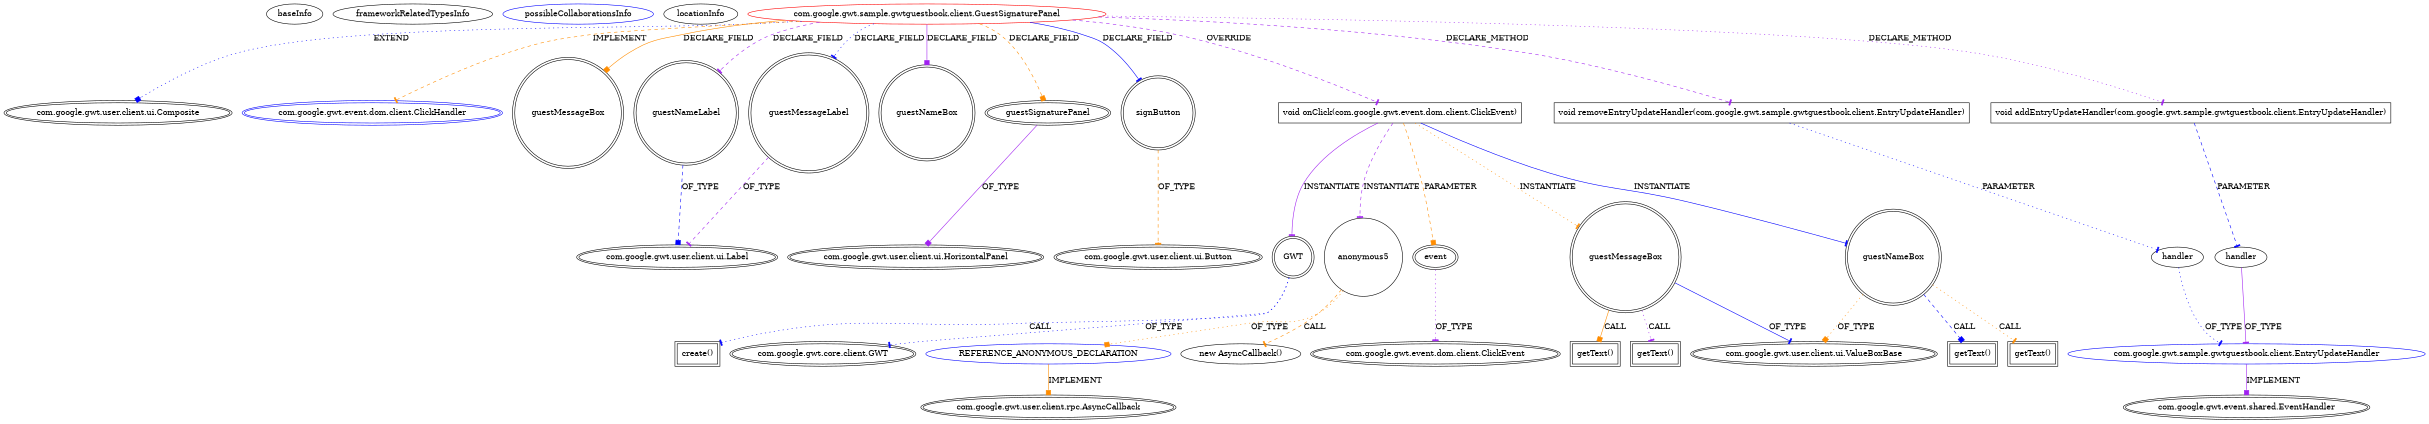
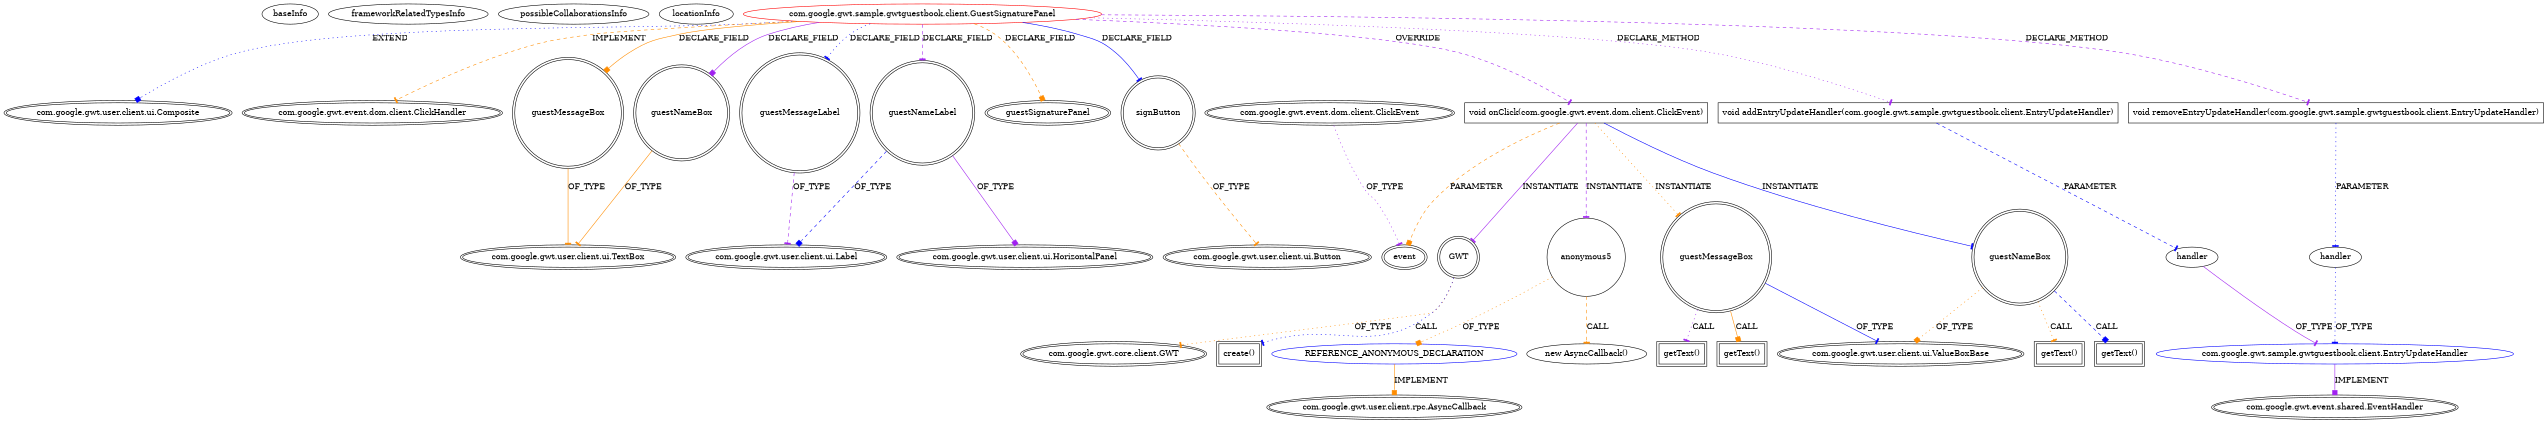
node "possibleCollaborationsInfo": color blue -> black
node "com.google.gwt.event.dom.client.ClickHandler": color blue -> black
edge "guestSignaturePanel" -> "com.google.gwt.user.client.ui.HorizontalPanel": now "guestNameLabel" -> "com.google.gwt.user.client.ui.HorizontalPanel"
node "com.google.gwt.user.client.ui.TextBox": added
edge "event" -> "com.google.gwt.event.dom.client.ClickEvent": reversed
edge "GWT" -> "com.google.gwt.core.client.GWT": color blue -> darkorange
